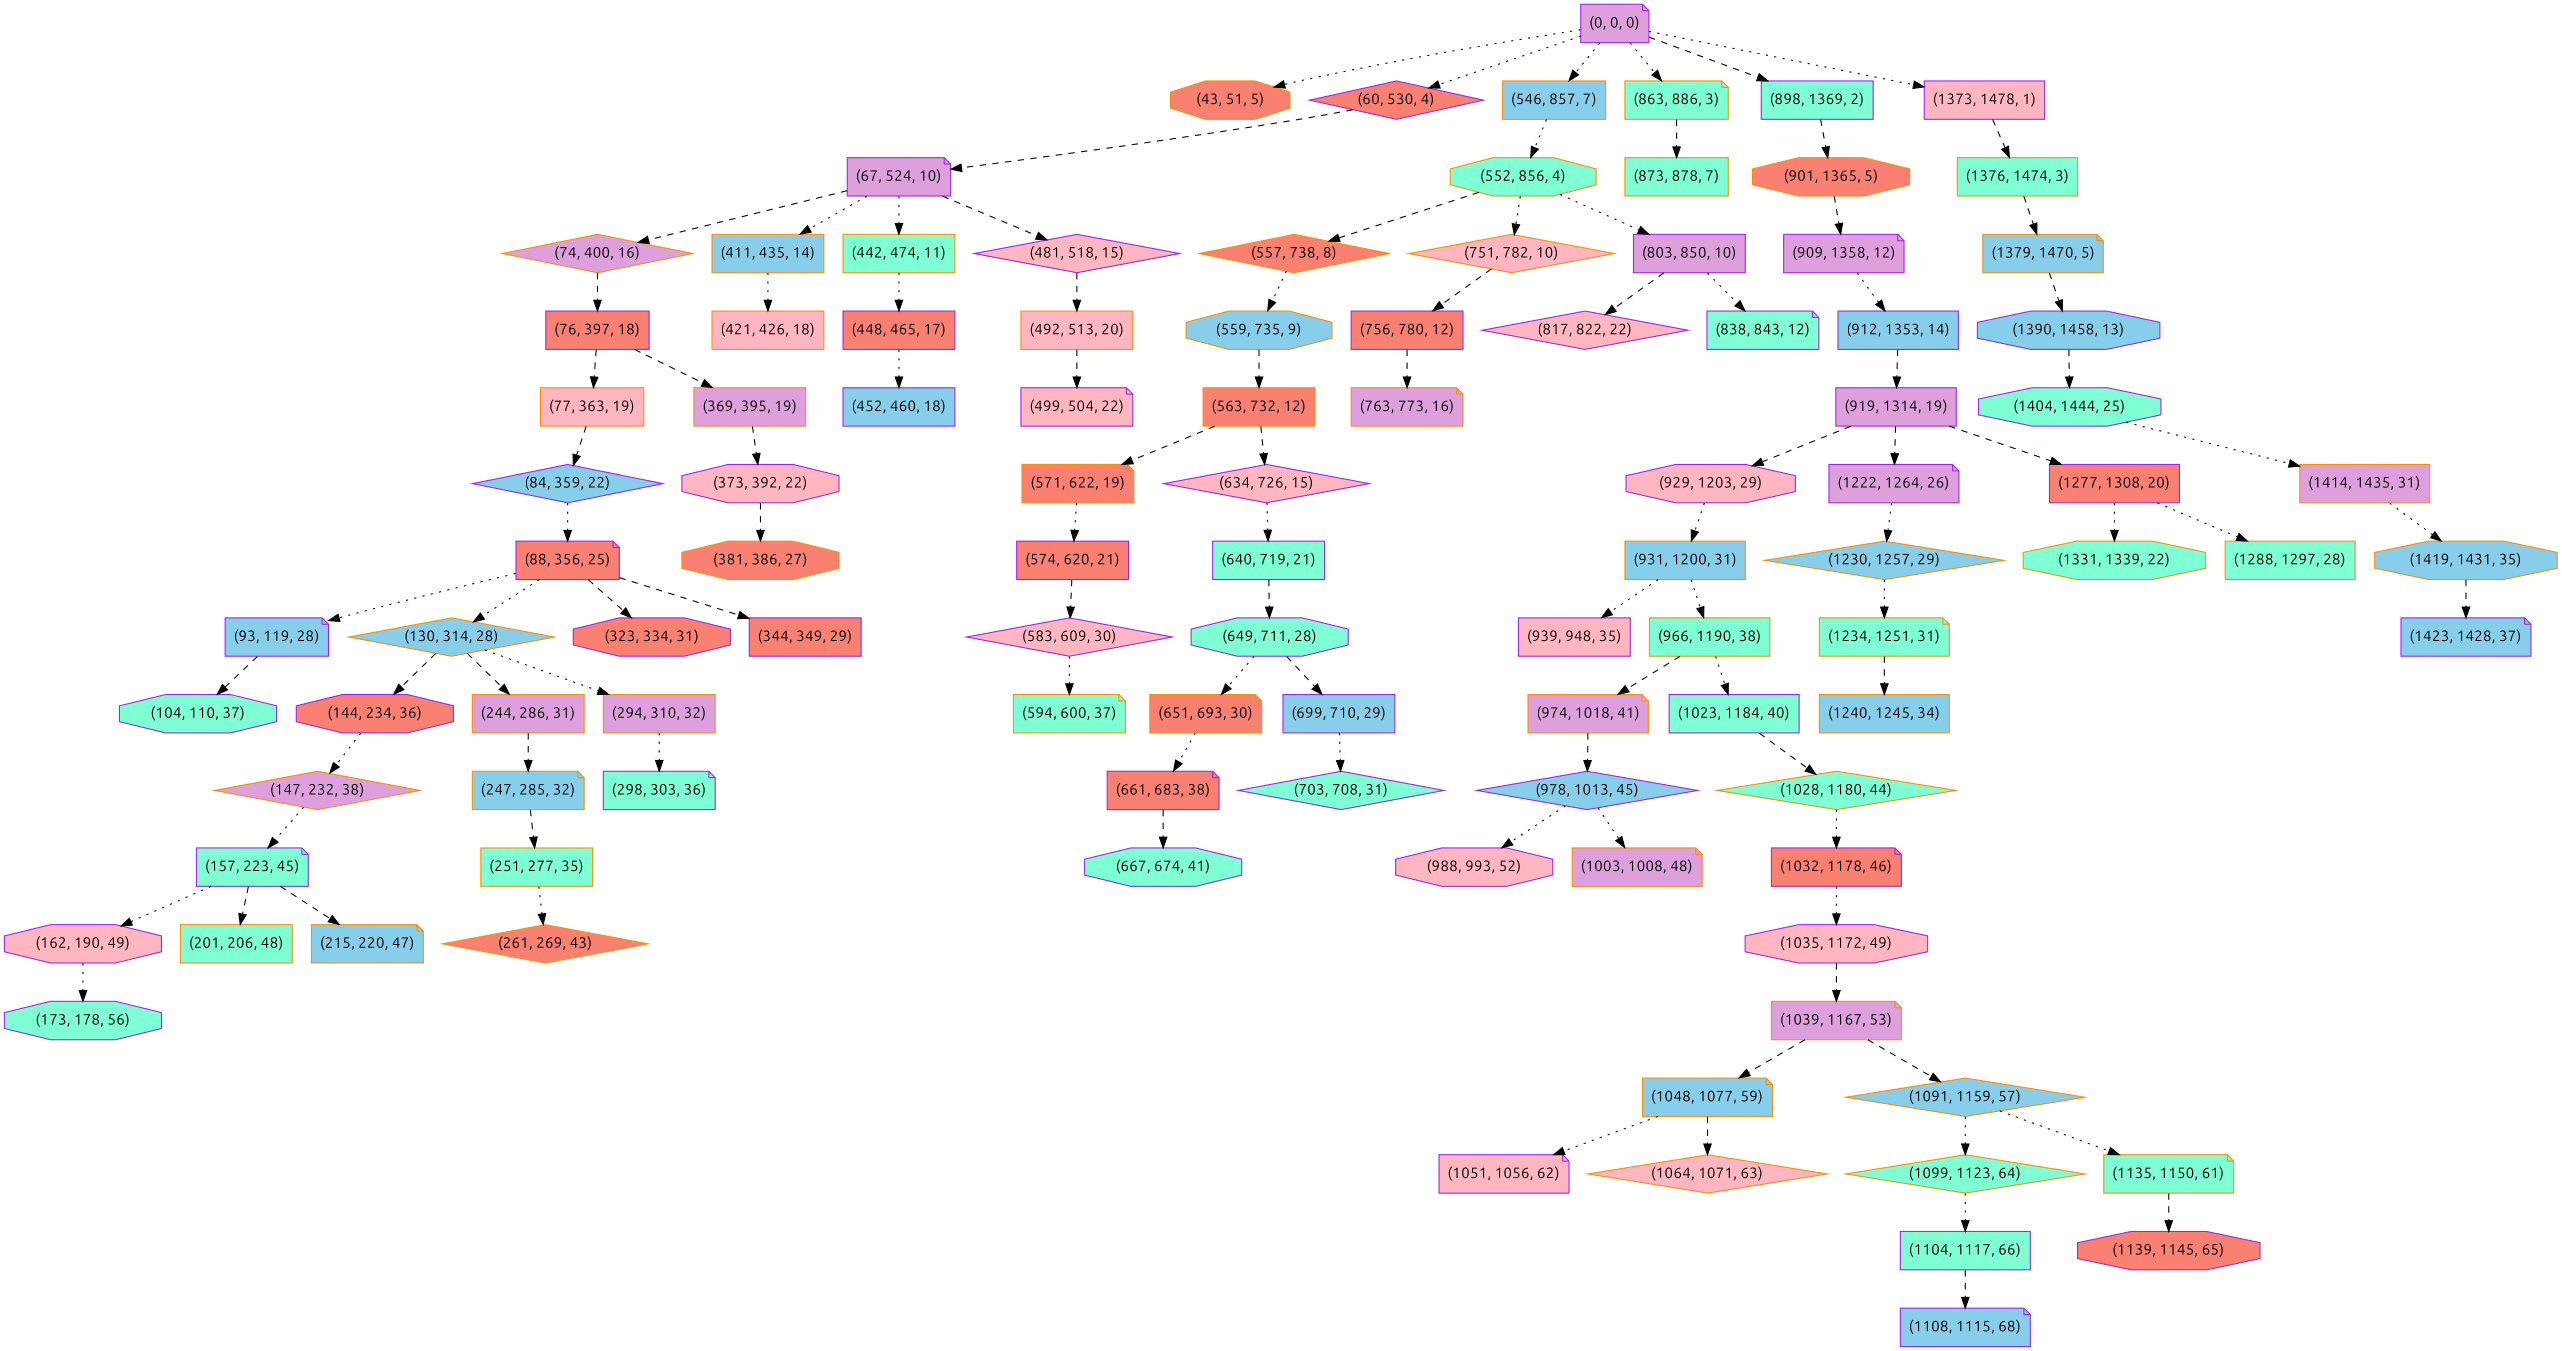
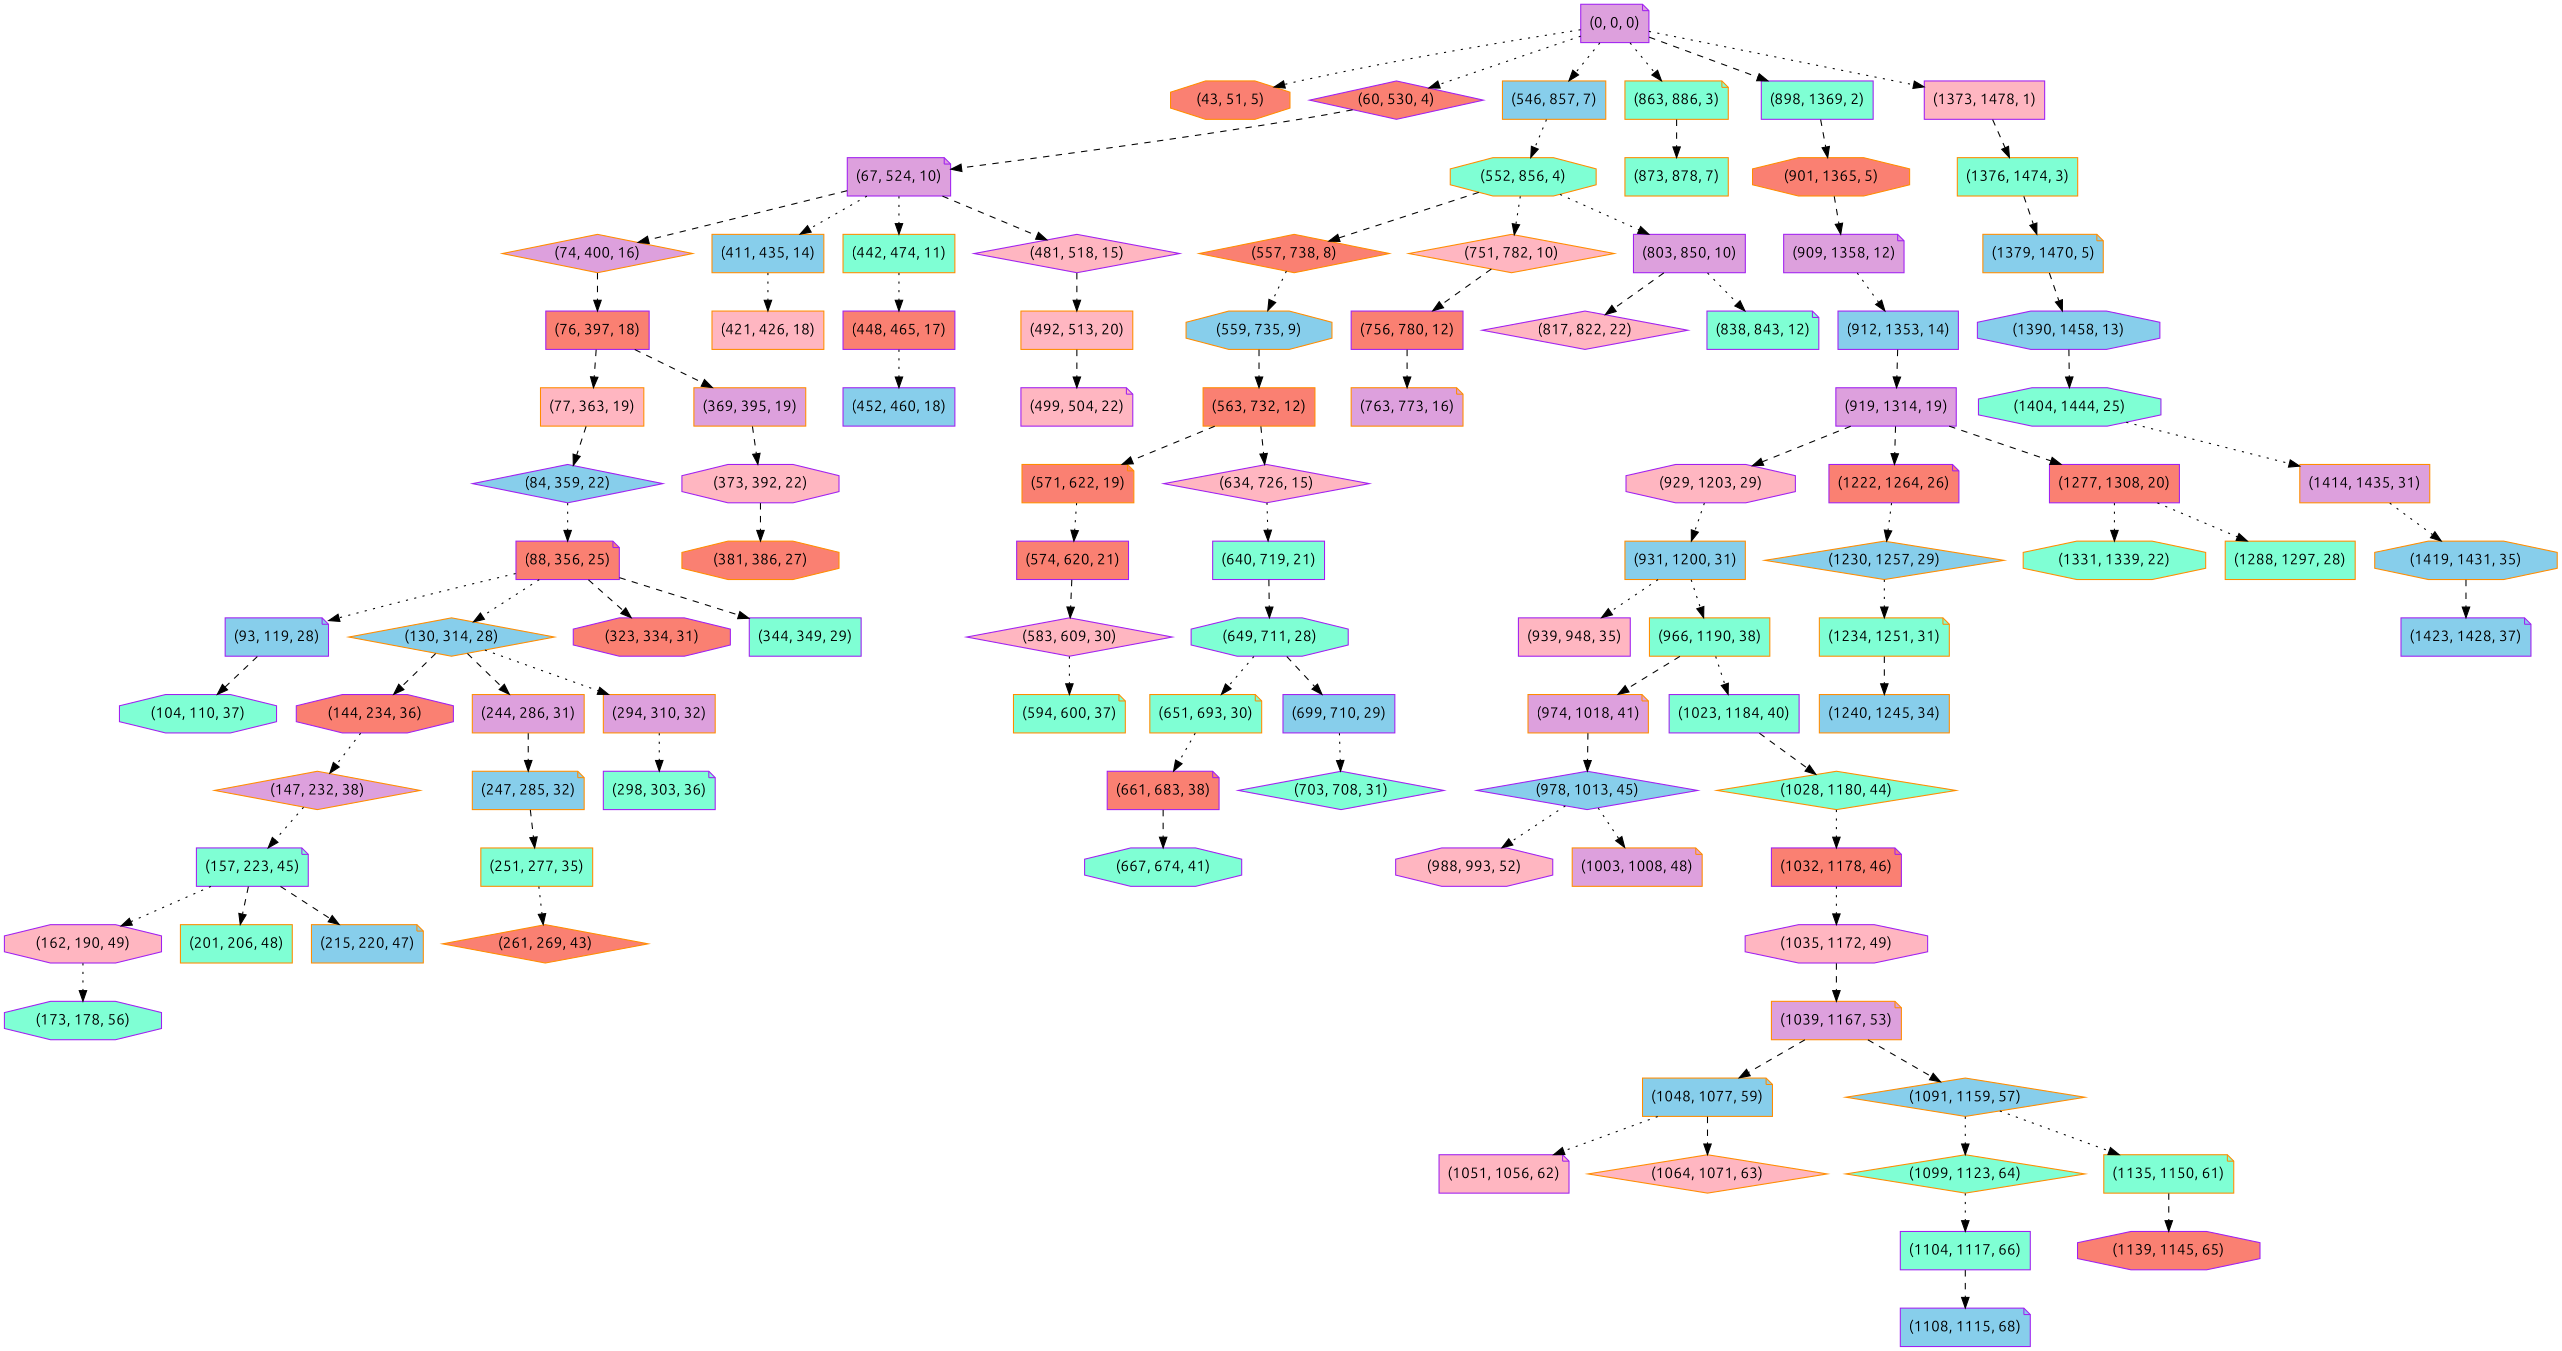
node "(1222, 1264, 26)": fillcolor plum -> salmon
node "(344, 349, 29)": fillcolor salmon -> aquamarine
node "(651, 693, 30)": fillcolor salmon -> aquamarine
